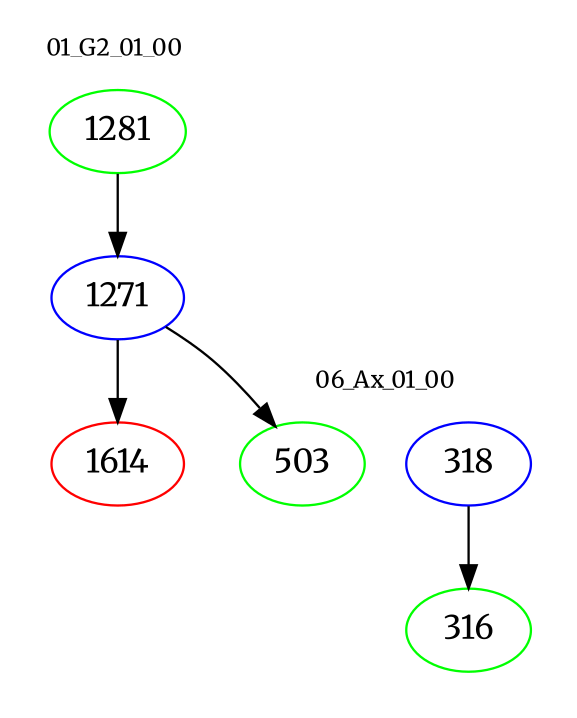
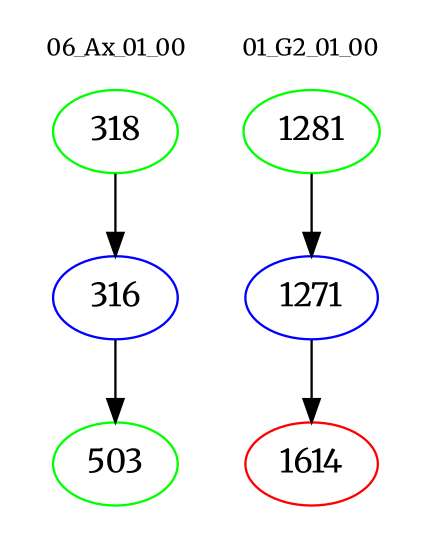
edge "1271" -> "503": now "316" -> "503"
node "318": color blue -> green
node "316": color green -> blue
